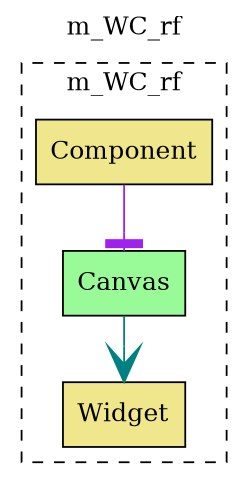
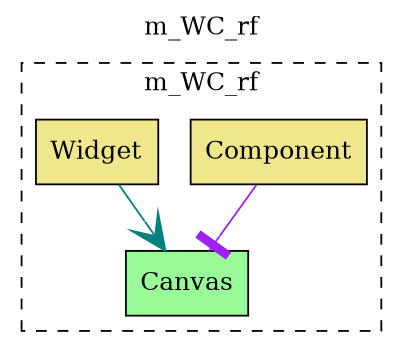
edge "Canvas" -> "Widget": reversed
